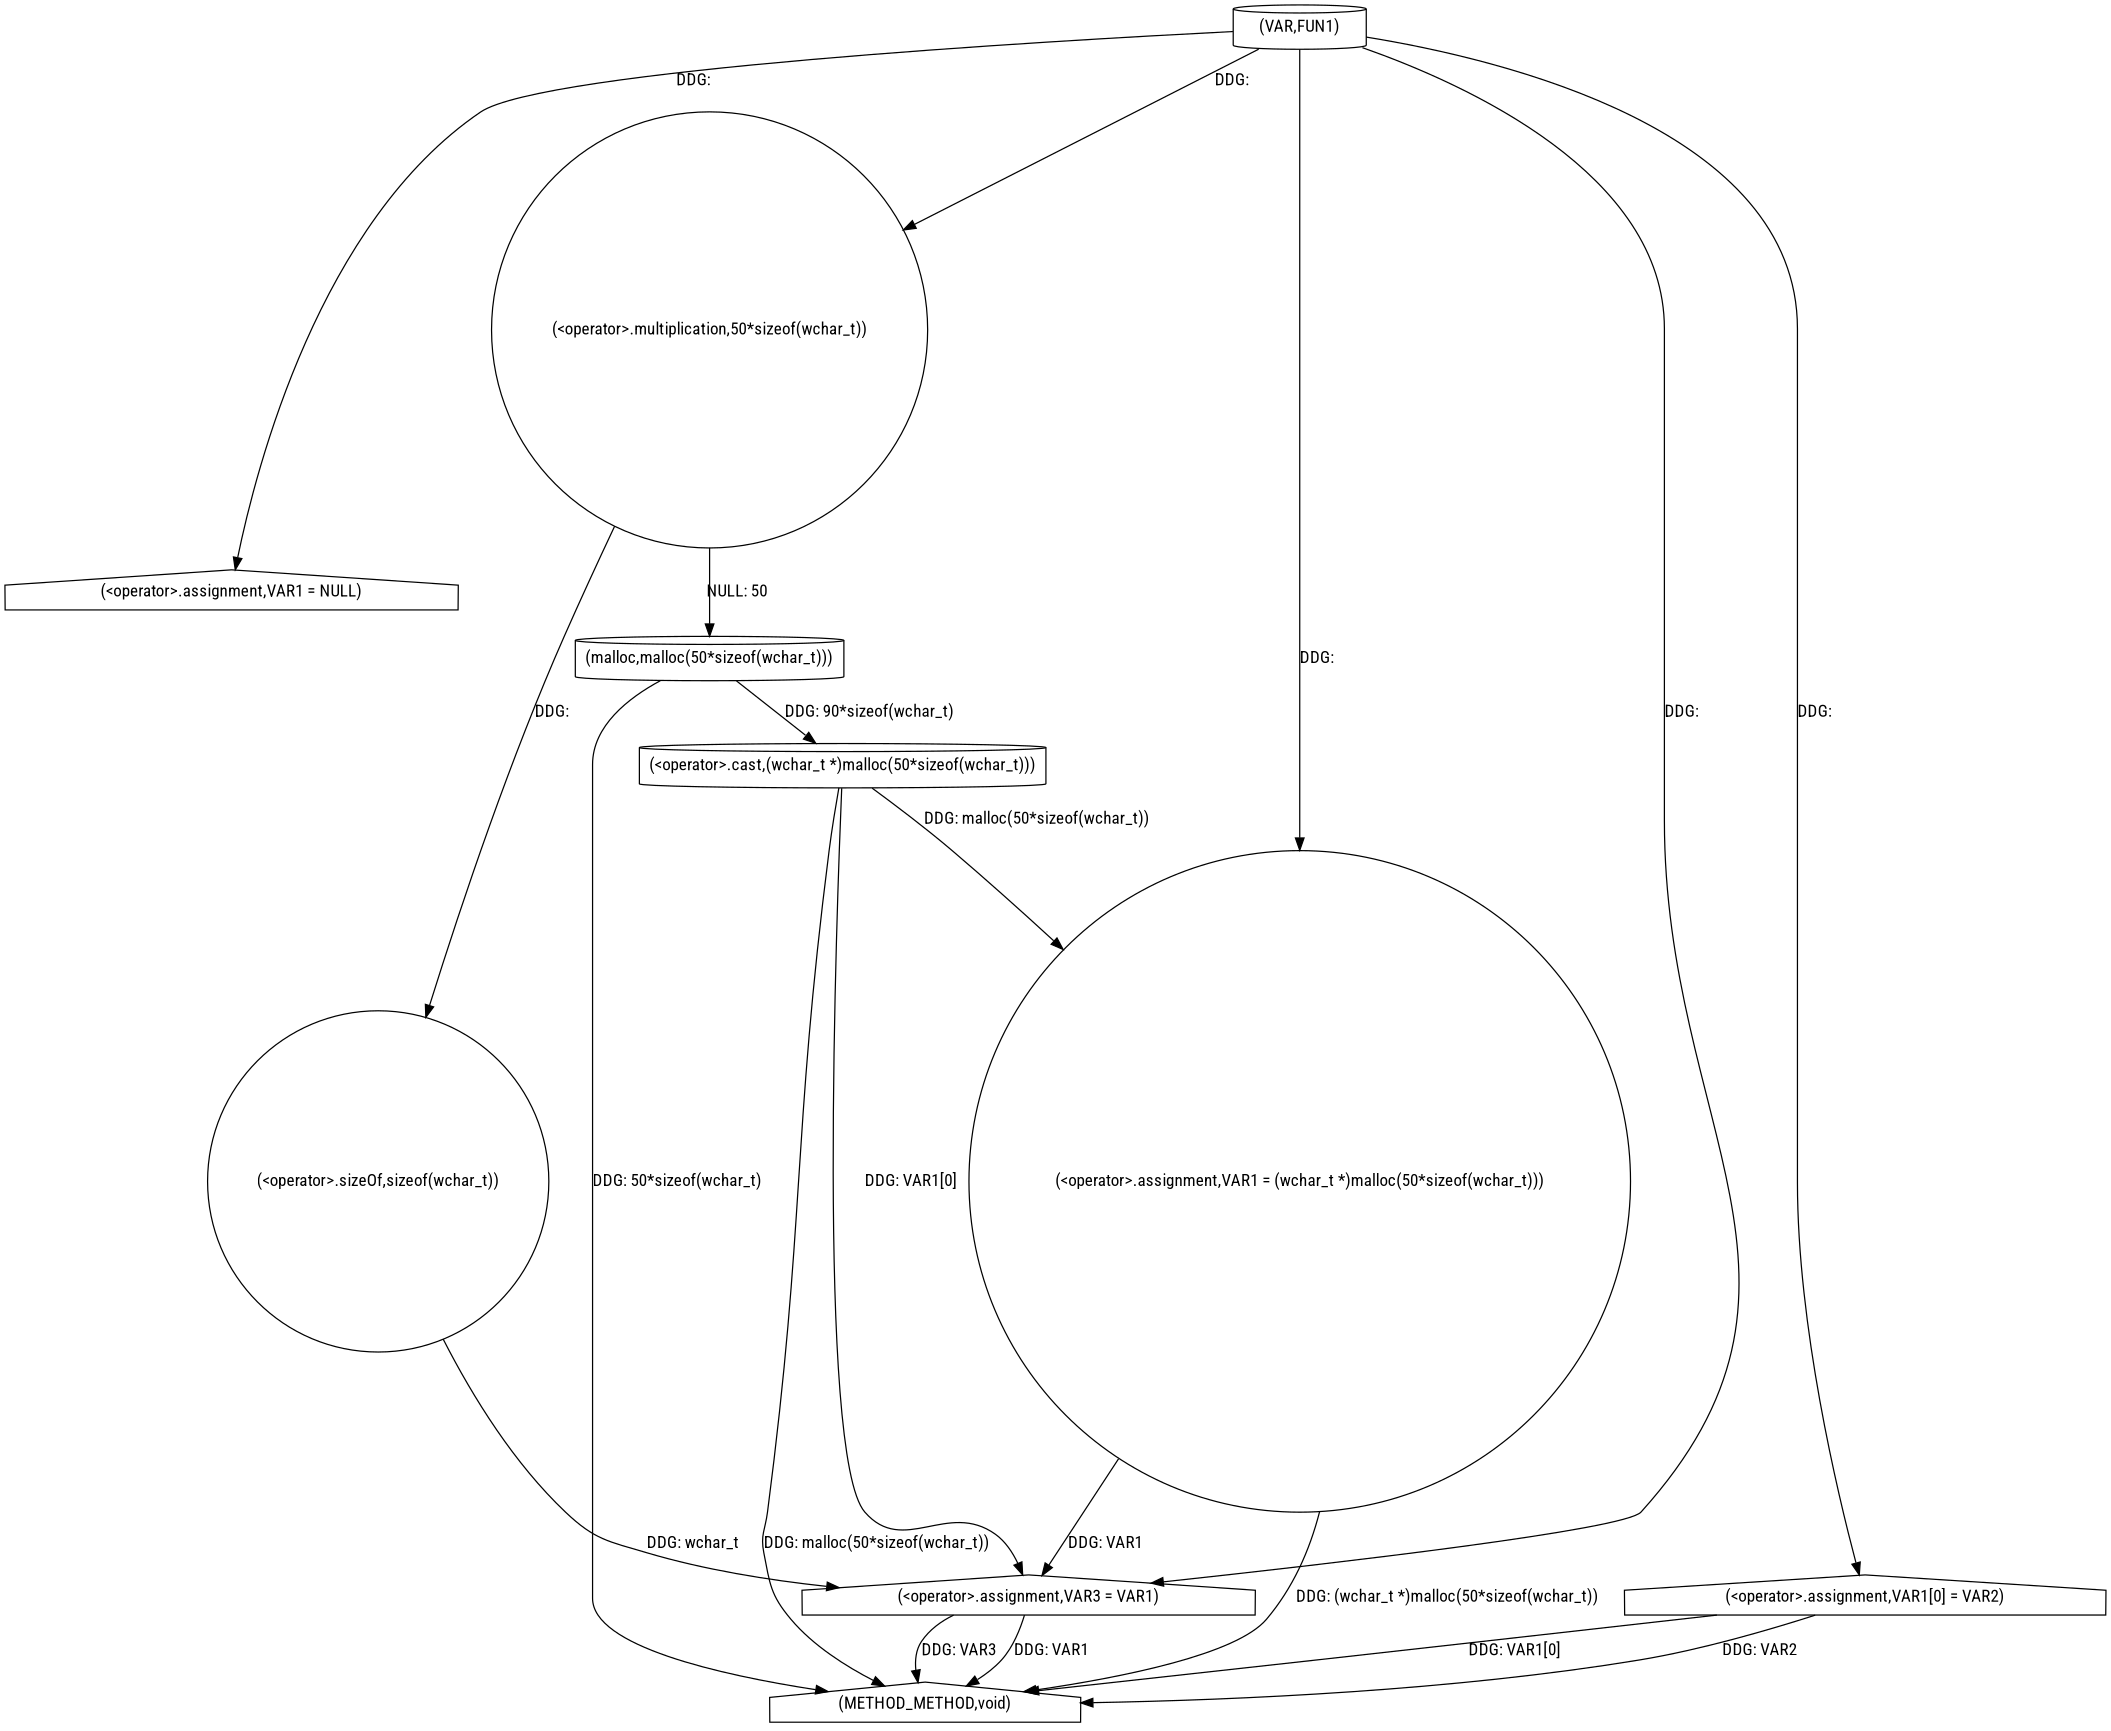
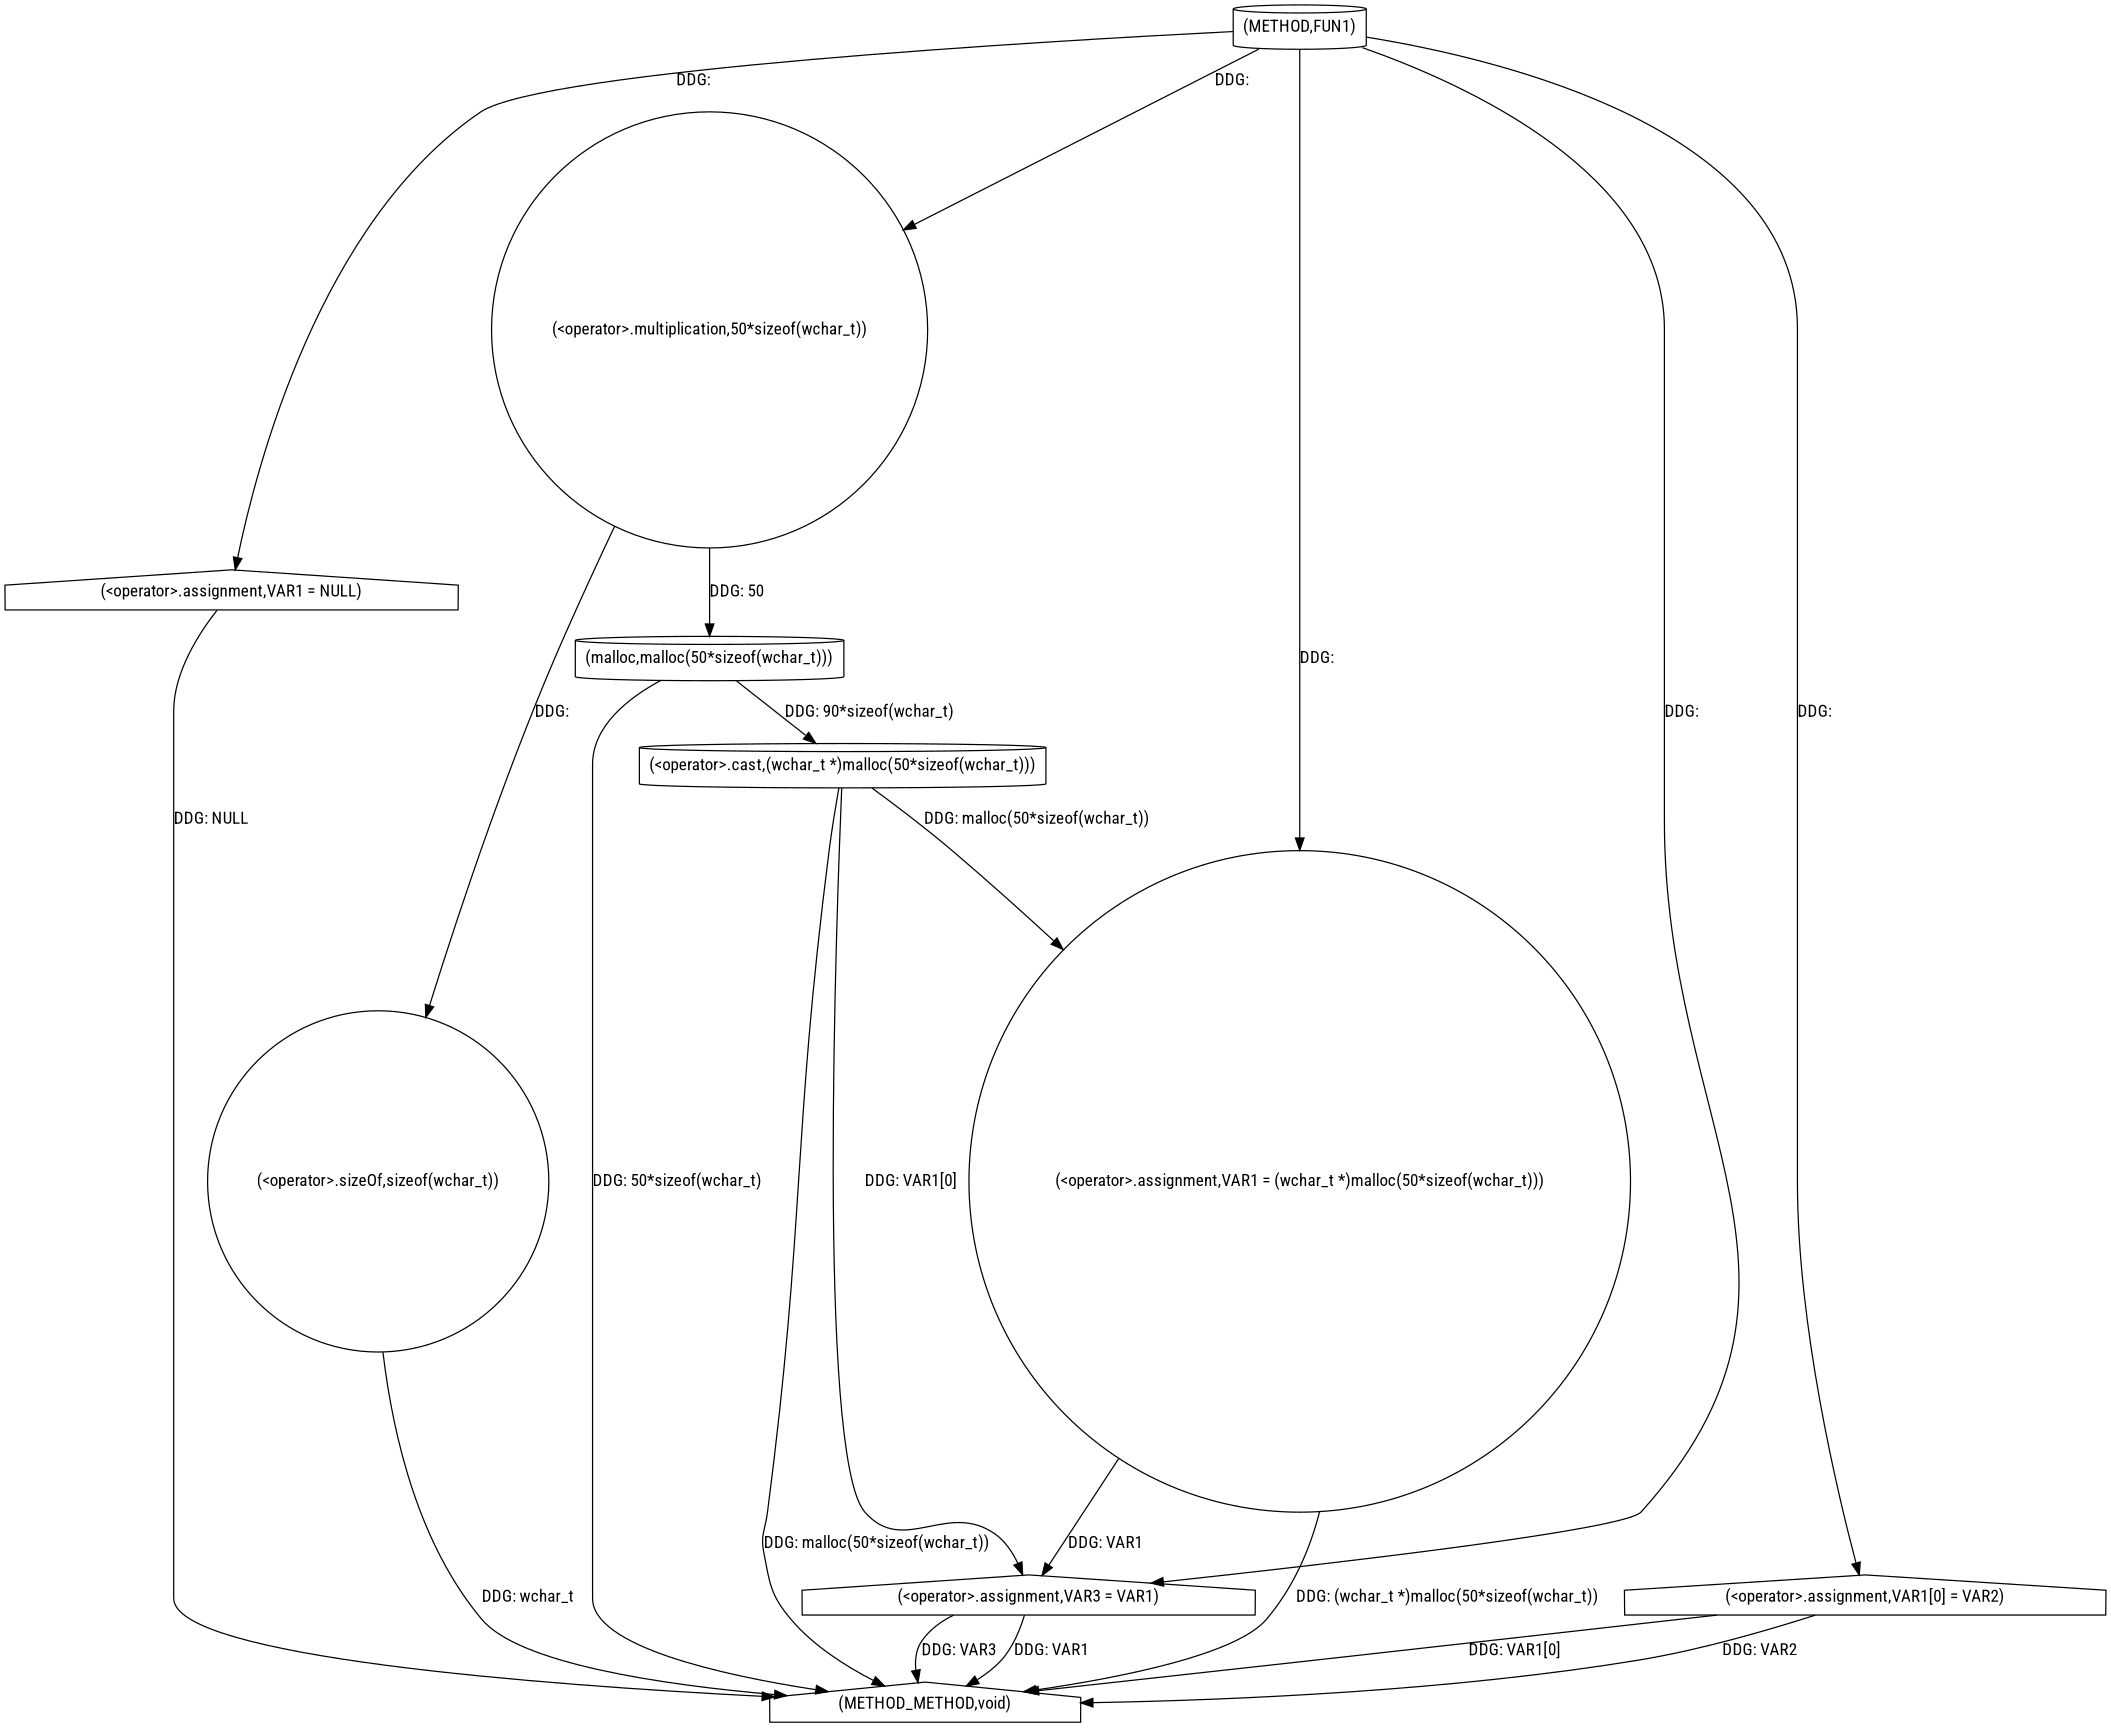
node "(VAR,FUN1)": label "(VAR,FUN1)" -> "(METHOD,FUN1)"
edge "(<operator>.multiplication,50*sizeof(wchar_t))" -> "(malloc,malloc(50*sizeof(wchar_t)))": label "NULL: 50" -> "DDG: 50"
edge "(<operator>.assignment,VAR1 = NULL)" -> "(METHOD_METHOD,void)": added, label "DDG: NULL"
edge "(<operator>.sizeOf,sizeof(wchar_t))" -> "(<operator>.assignment,VAR3 = VAR1)": now "(<operator>.sizeOf,sizeof(wchar_t))" -> "(METHOD_METHOD,void)"
